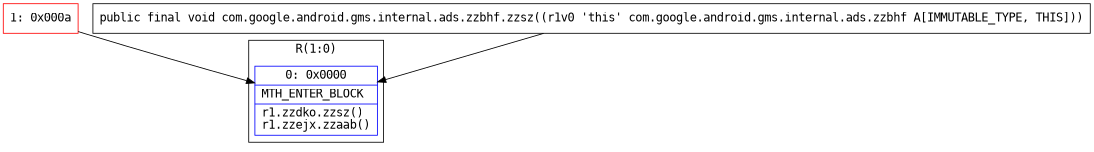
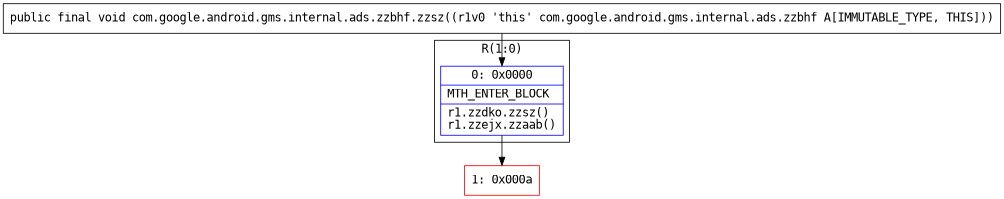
edge "1: 0x000a" -> "0: 0x0000": reversed
